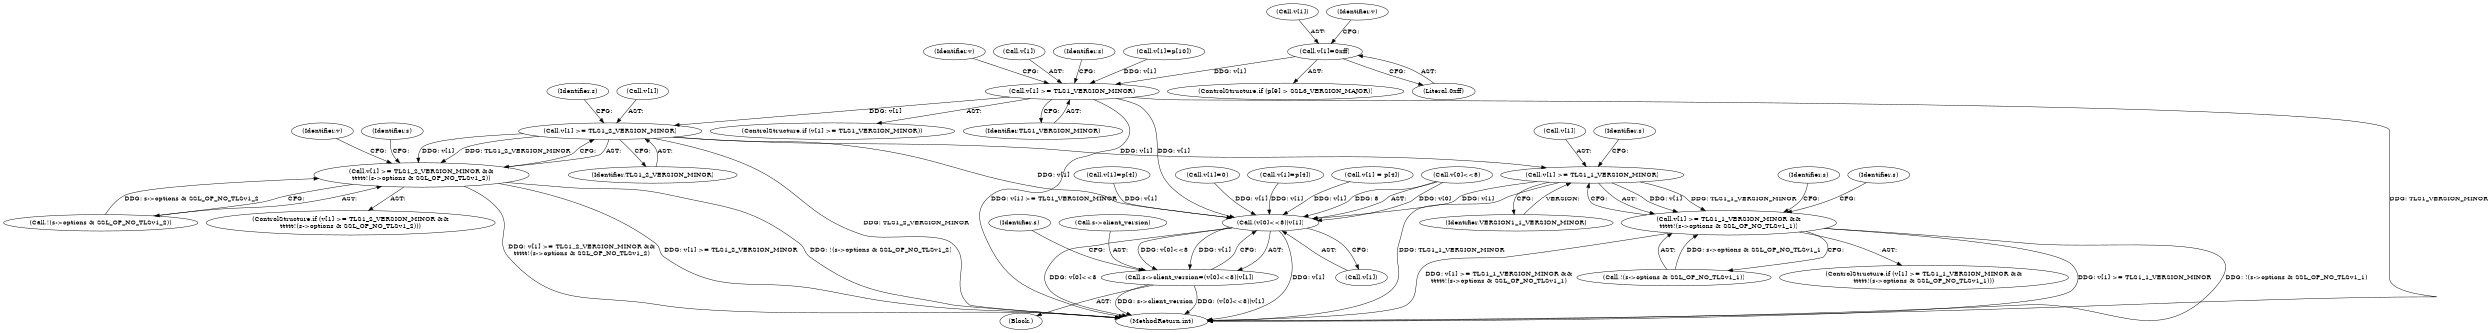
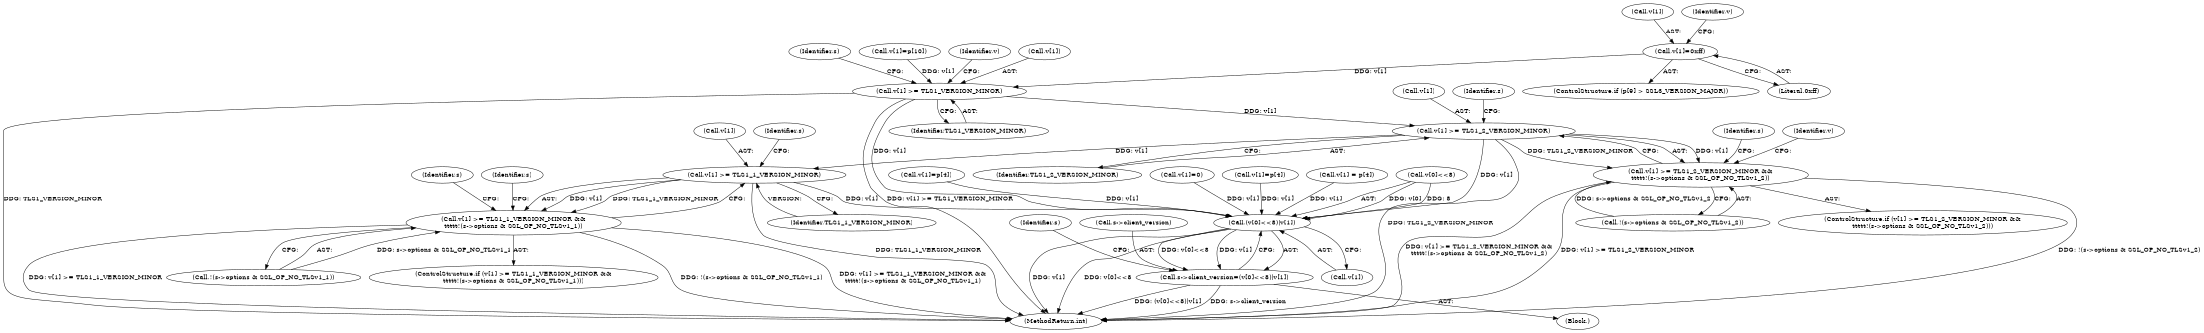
node "(ControlStructure,if (v[1] >= TLS1_VERSION_MINOR))": removed
node "(Identifier,VERSION1_1_VERSION_MINOR)": label "(Identifier,VERSION1_1_VERSION_MINOR)" -> "(Identifier,TLS1_1_VERSION_MINOR)"
